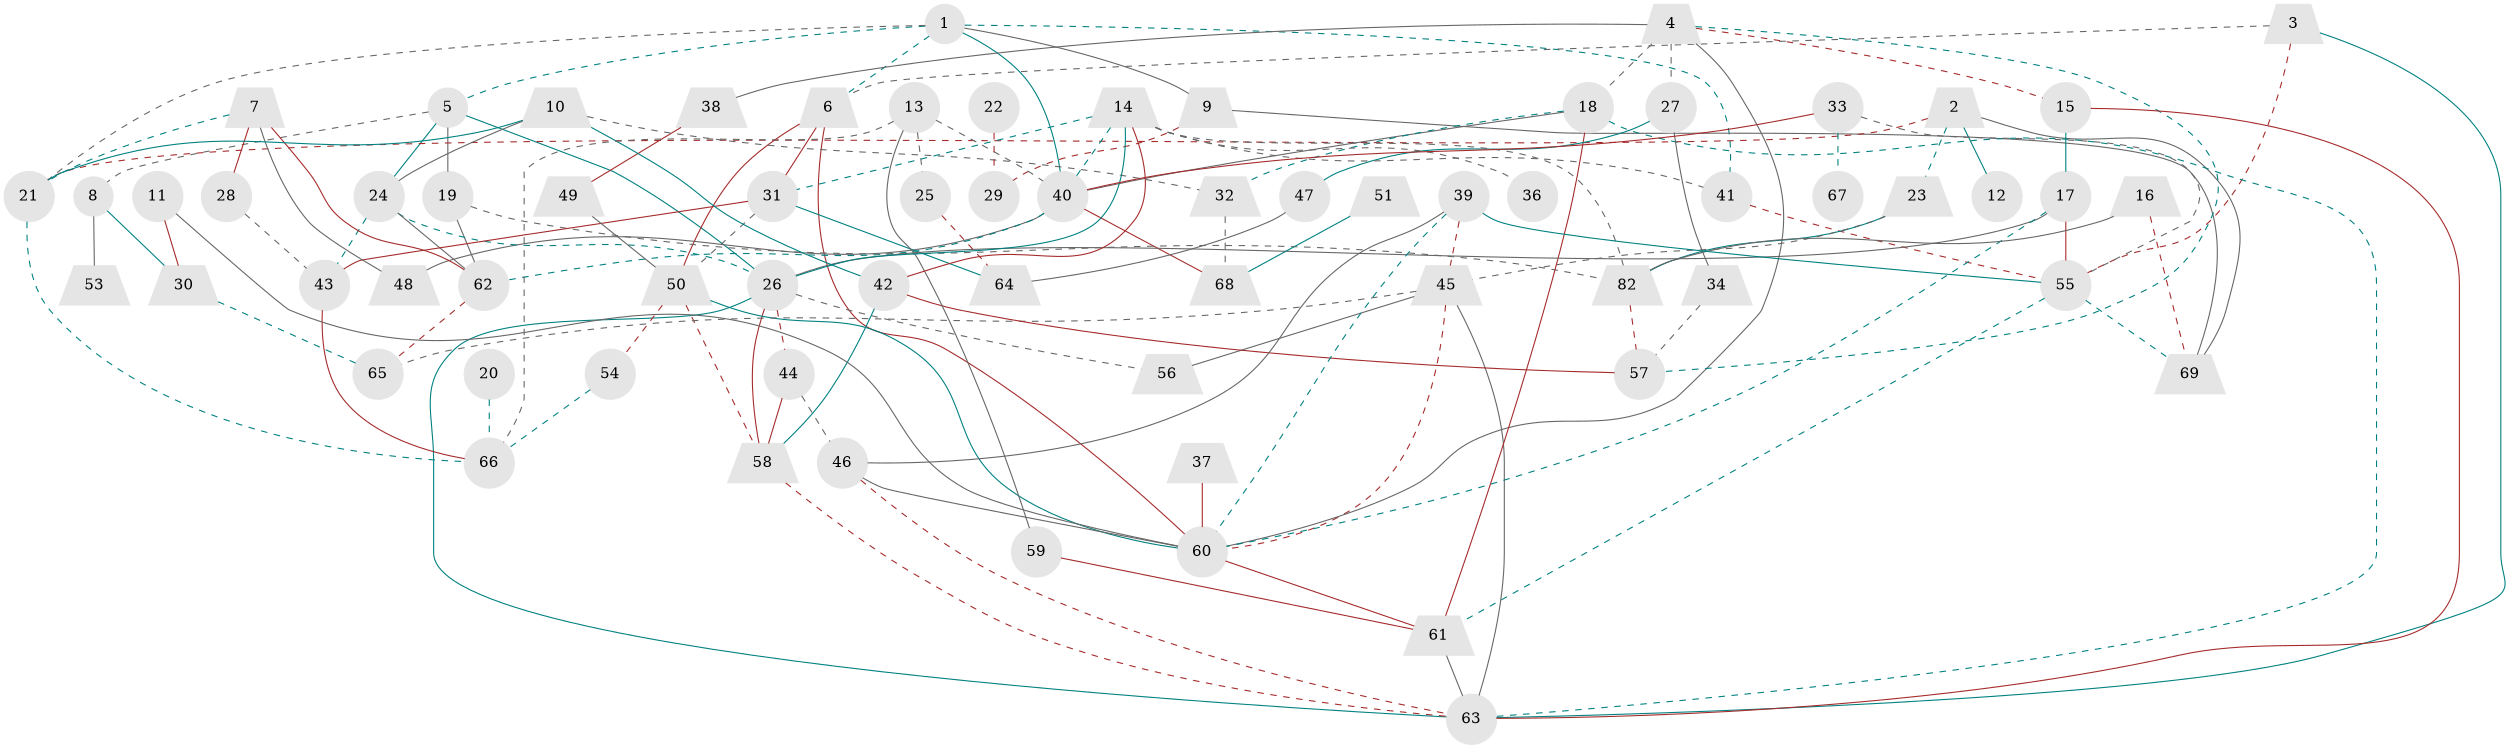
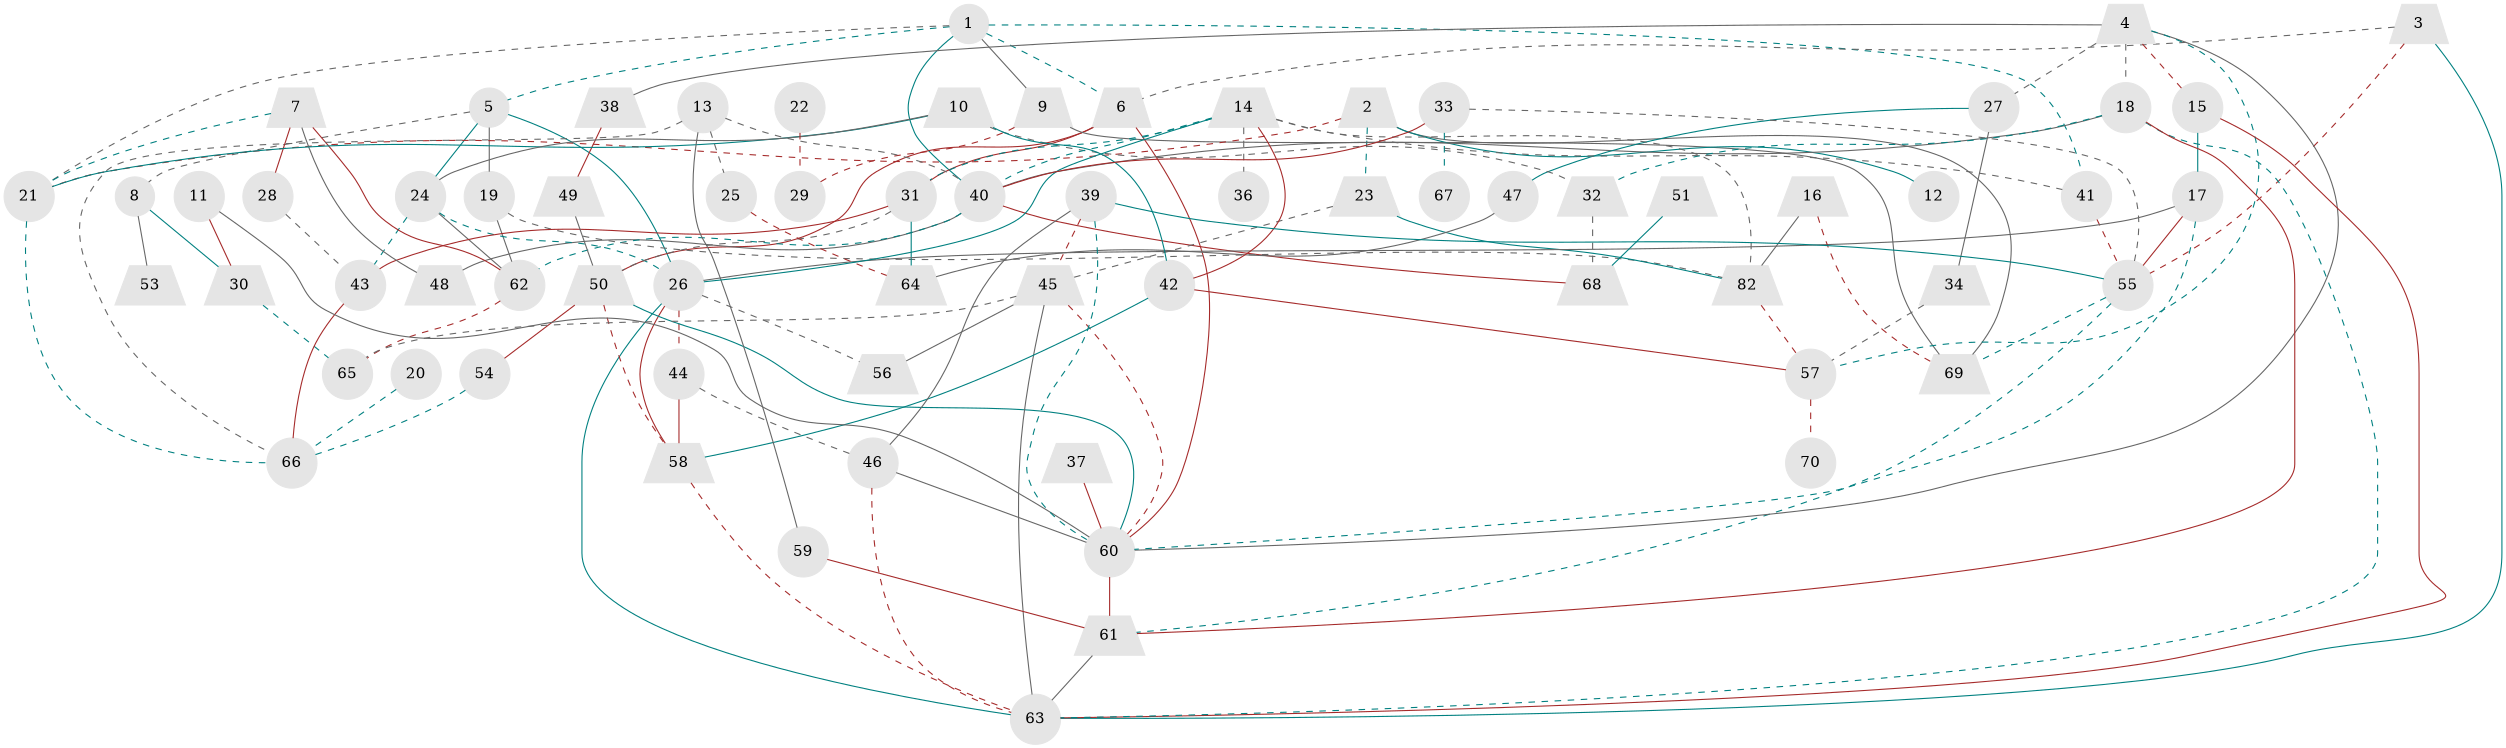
edge "50" -- "54": style dashed -> solid
node "70": added
